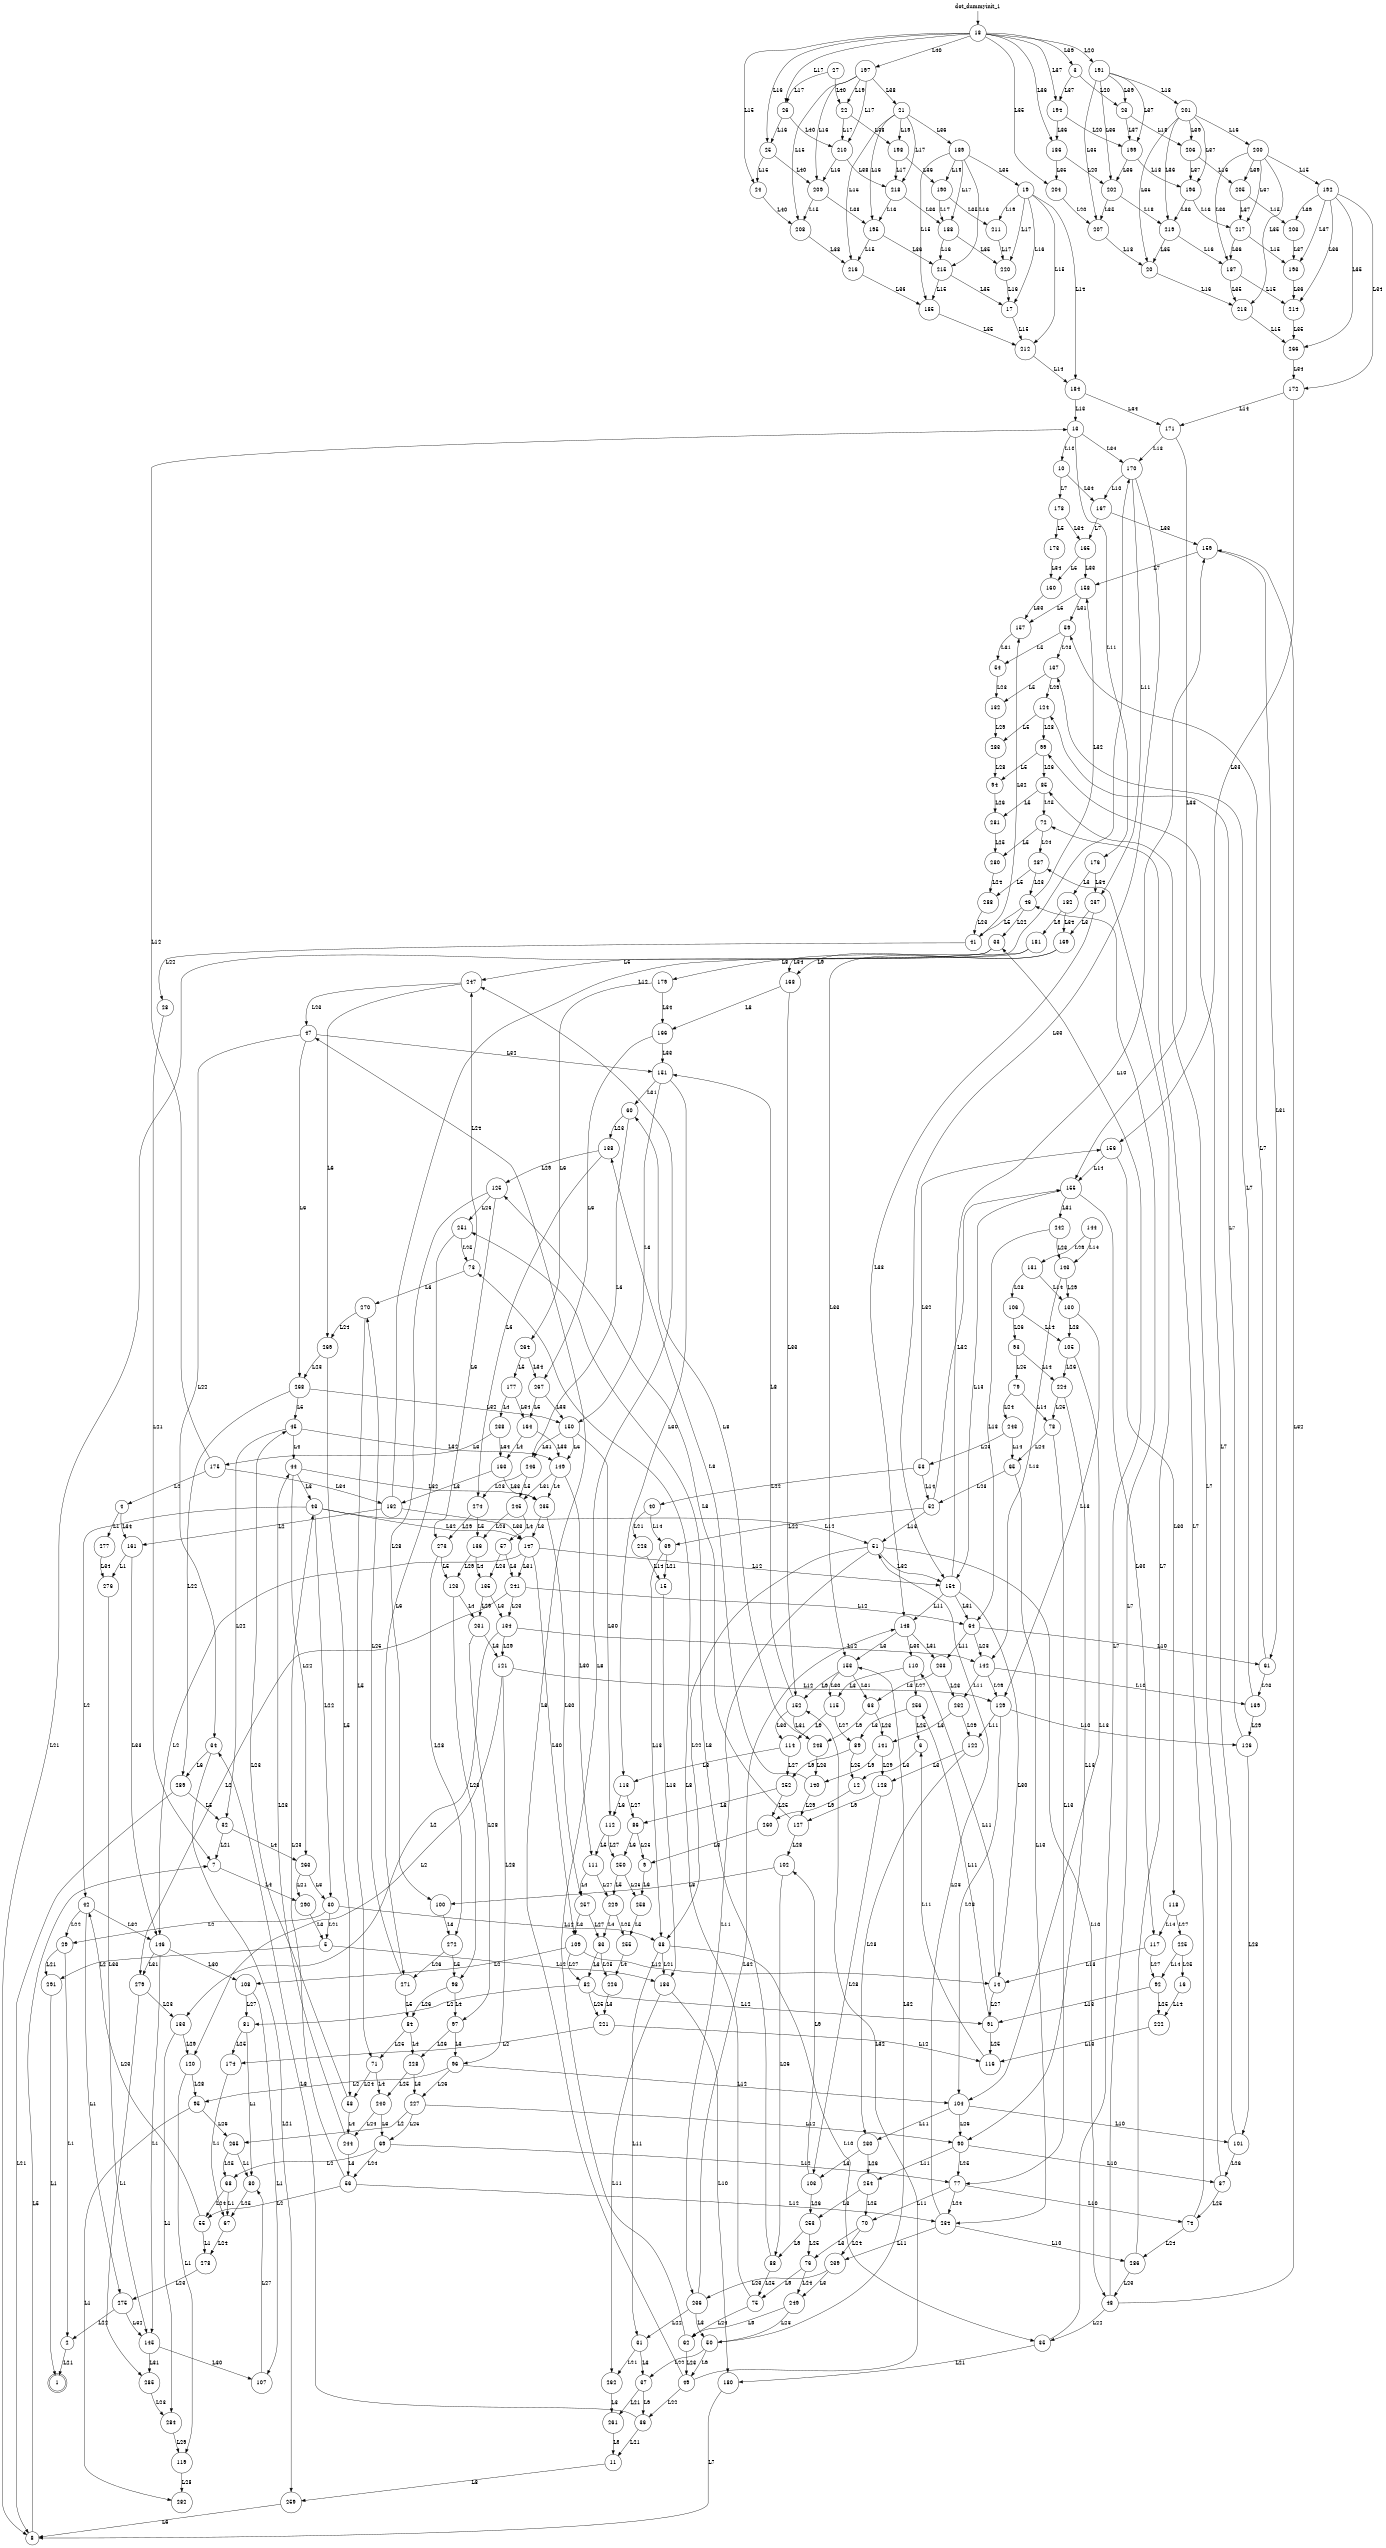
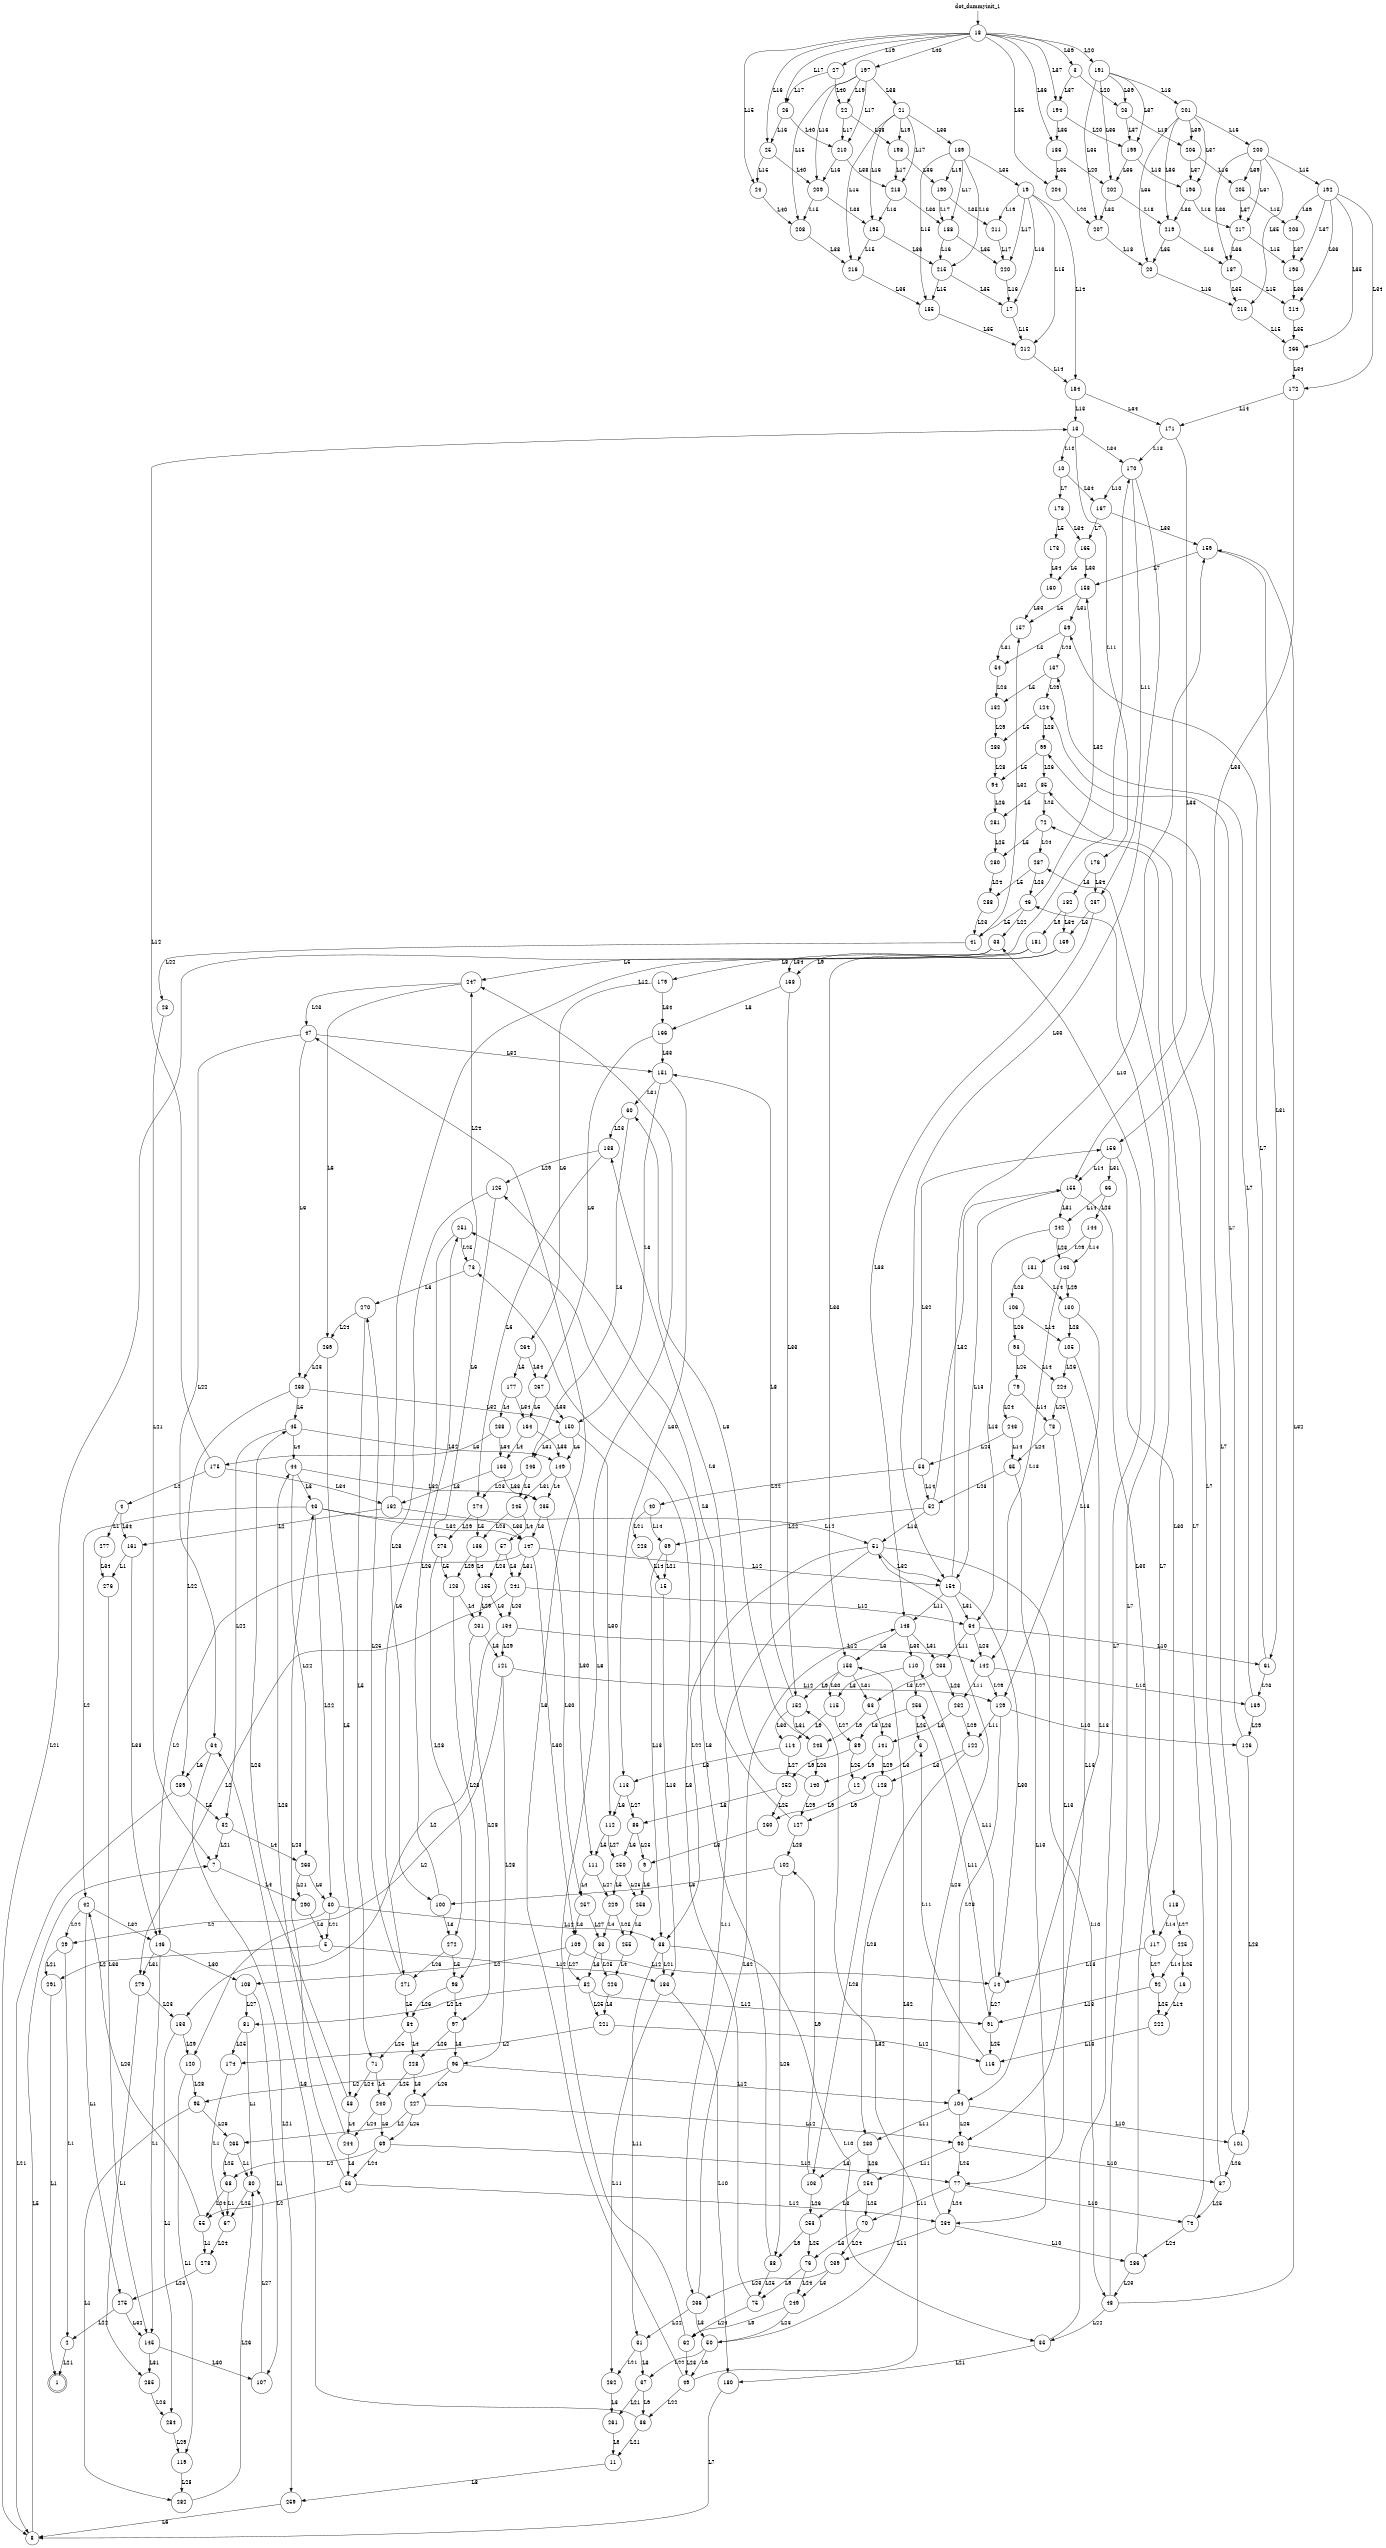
edge "18" -> "27": added, label "L19"
node "66": added
edge "125" -> "251": now "100" -> "251"
edge "282" -> "80": added, label "L26"
